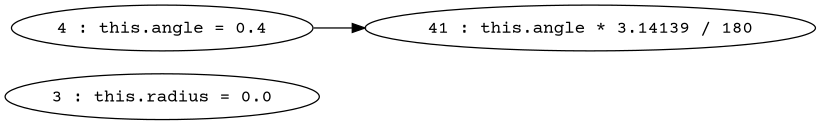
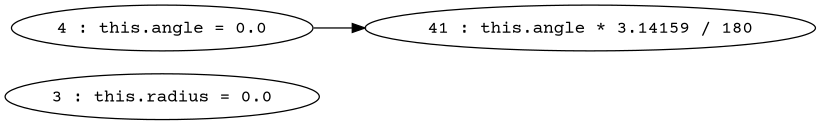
node "4 : this.angle = 0.4": label "4 : this.angle = 0.4" -> "4 : this.angle = 0.0"
node "41 : this.angle * 3.14139 / 180": label "41 : this.angle * 3.14139 / 180" -> "41 : this.angle * 3.14159 / 180"
